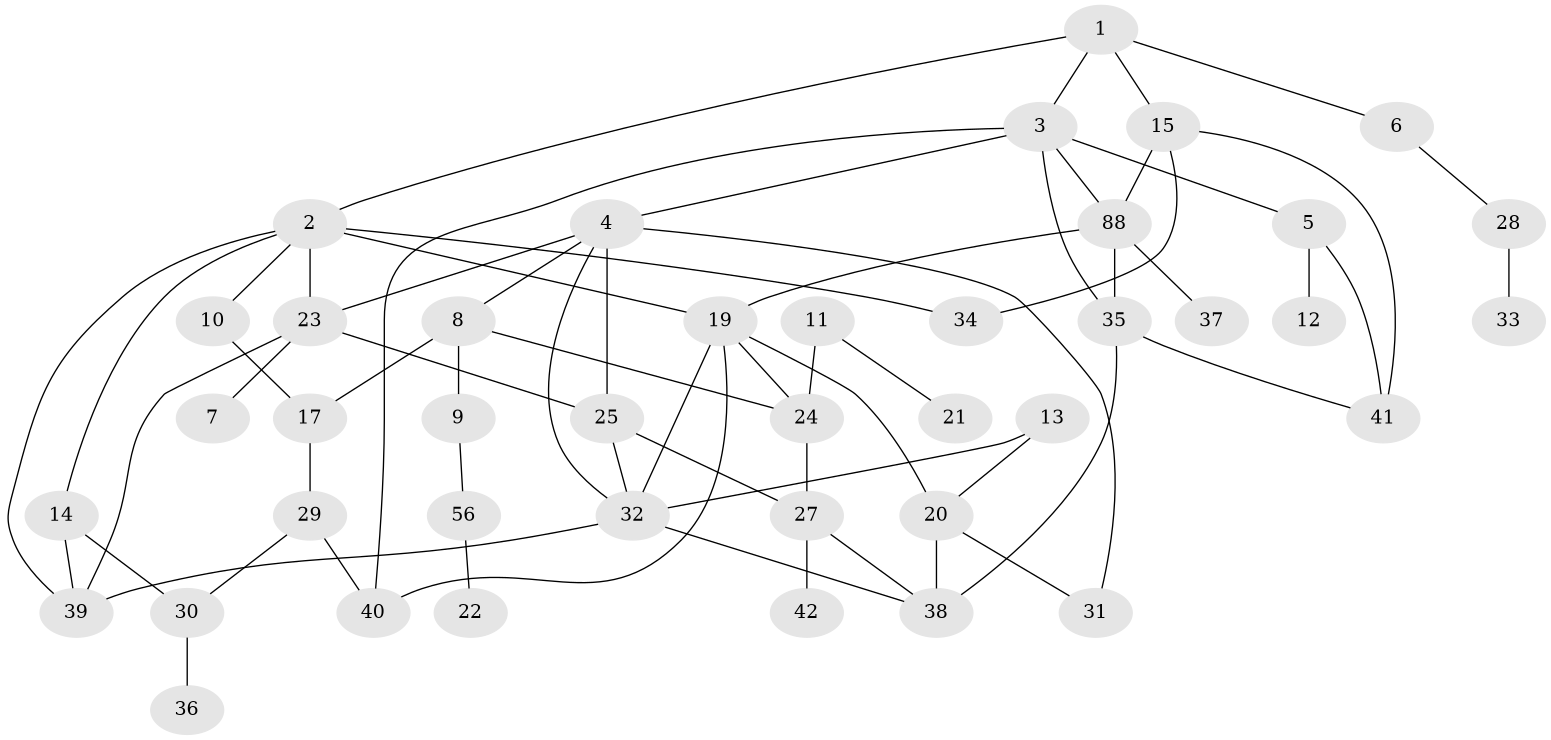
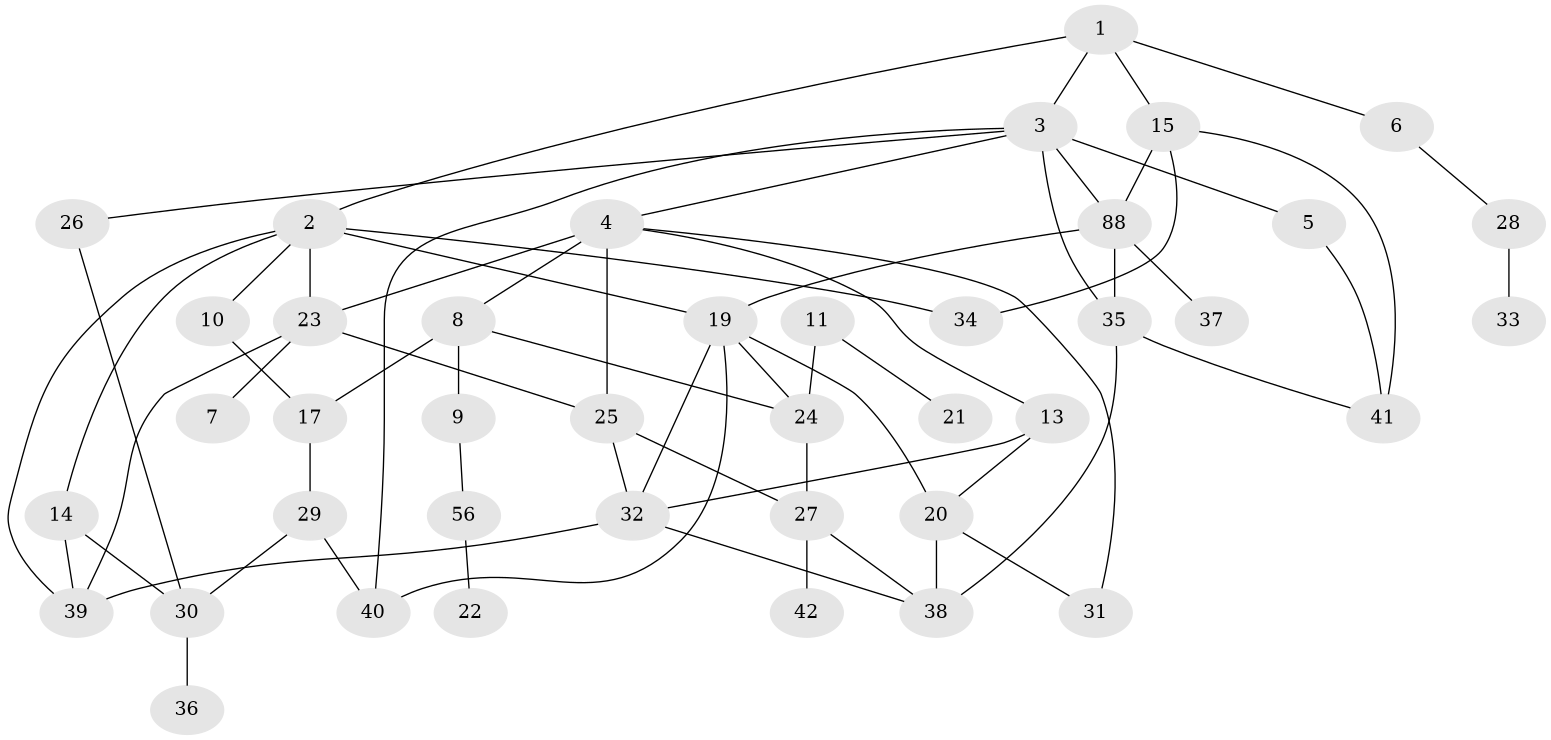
node "26": added
node "12": removed
edge "4" -- "32": now "4" -- "13"
